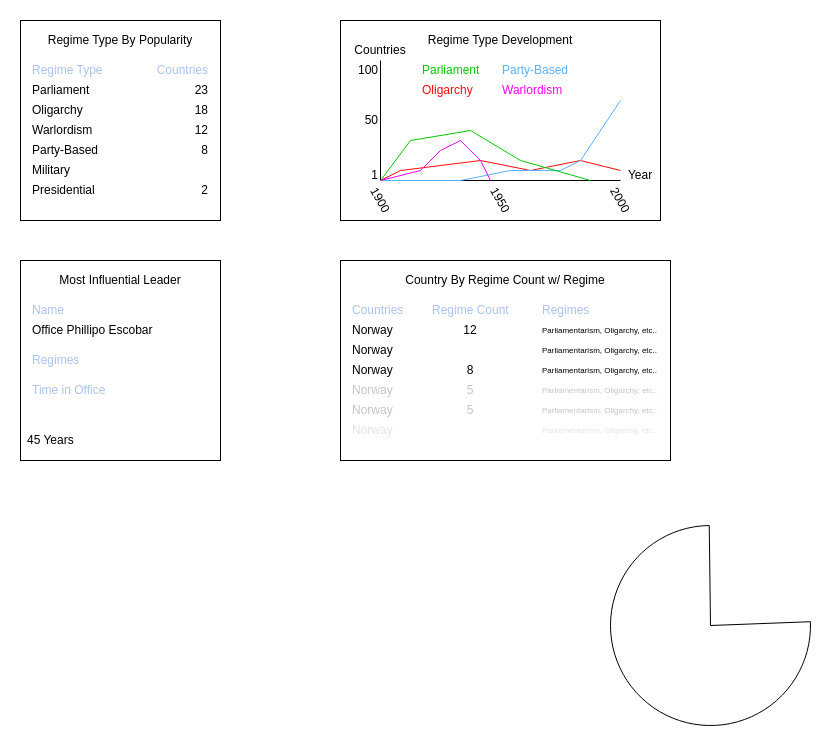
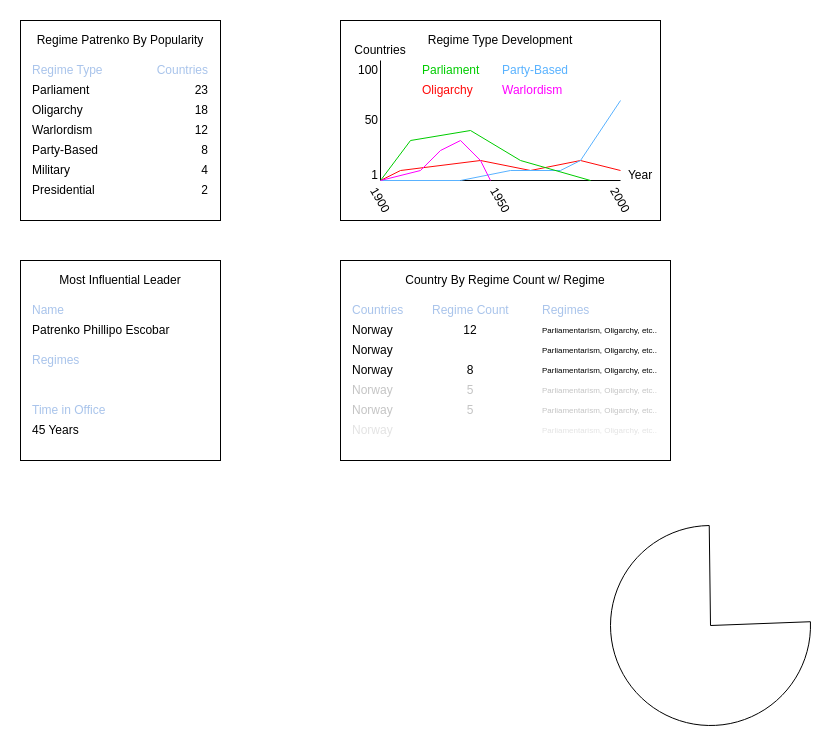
node "Regime Type By Popularity": label "Regime Type By Popularity" -> "Regime Patrenko By Popularity"
node "4": added
node "Office Phillipo Escobar": label "Office Phillipo Escobar" -> "Patrenko Phillipo Escobar"
node "Time in Office": moved (71, 391) -> (71, 411)
node "45 Years": moved (116, 441) -> (121, 431)
